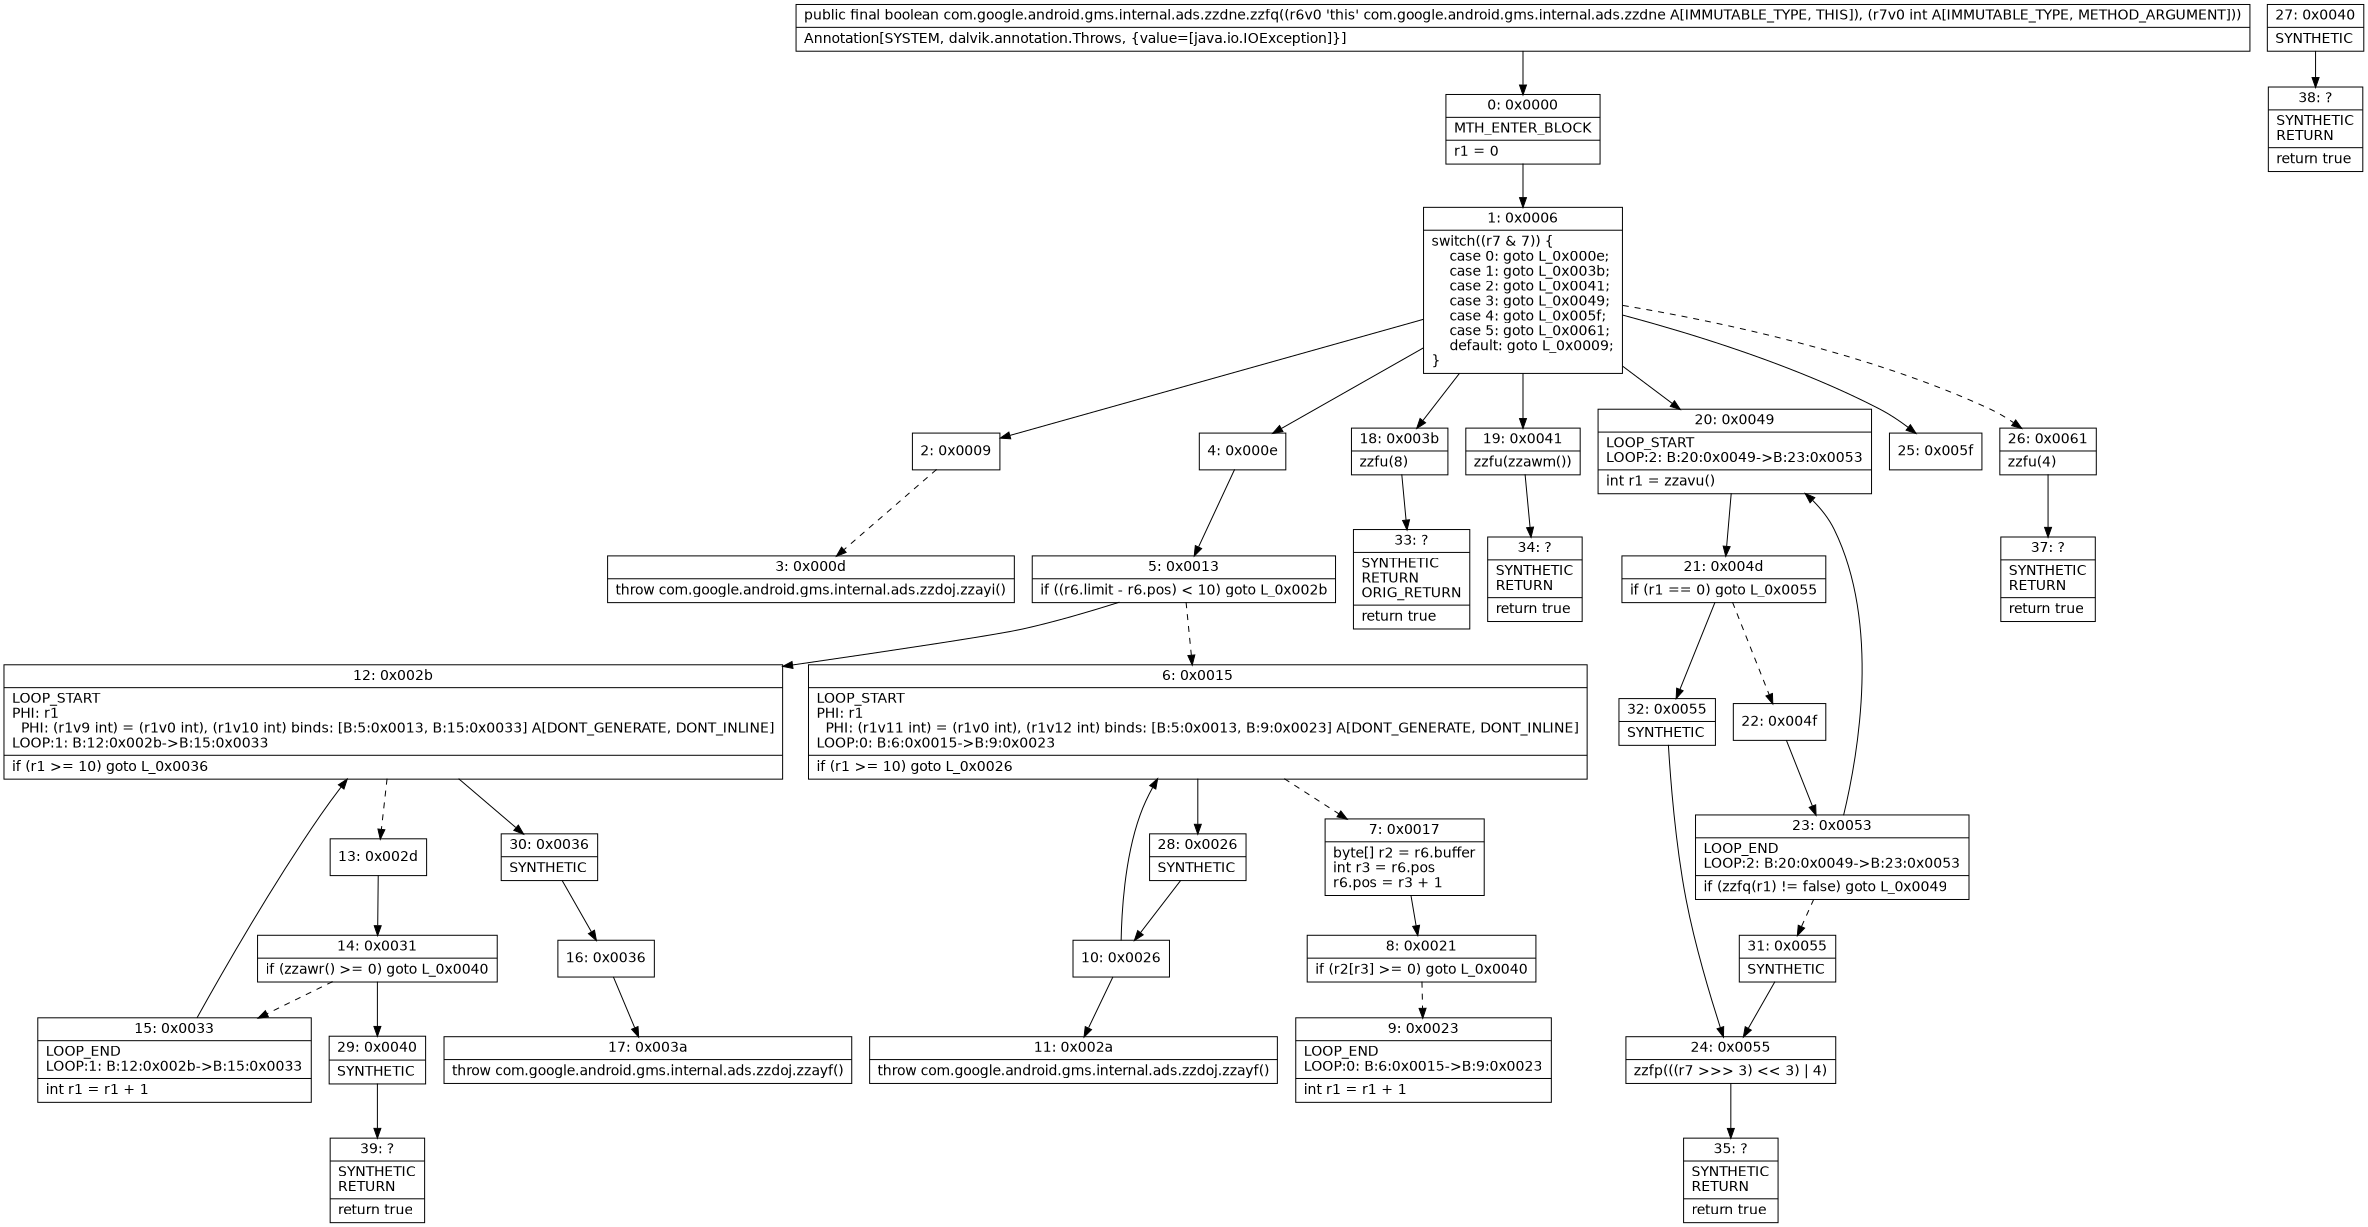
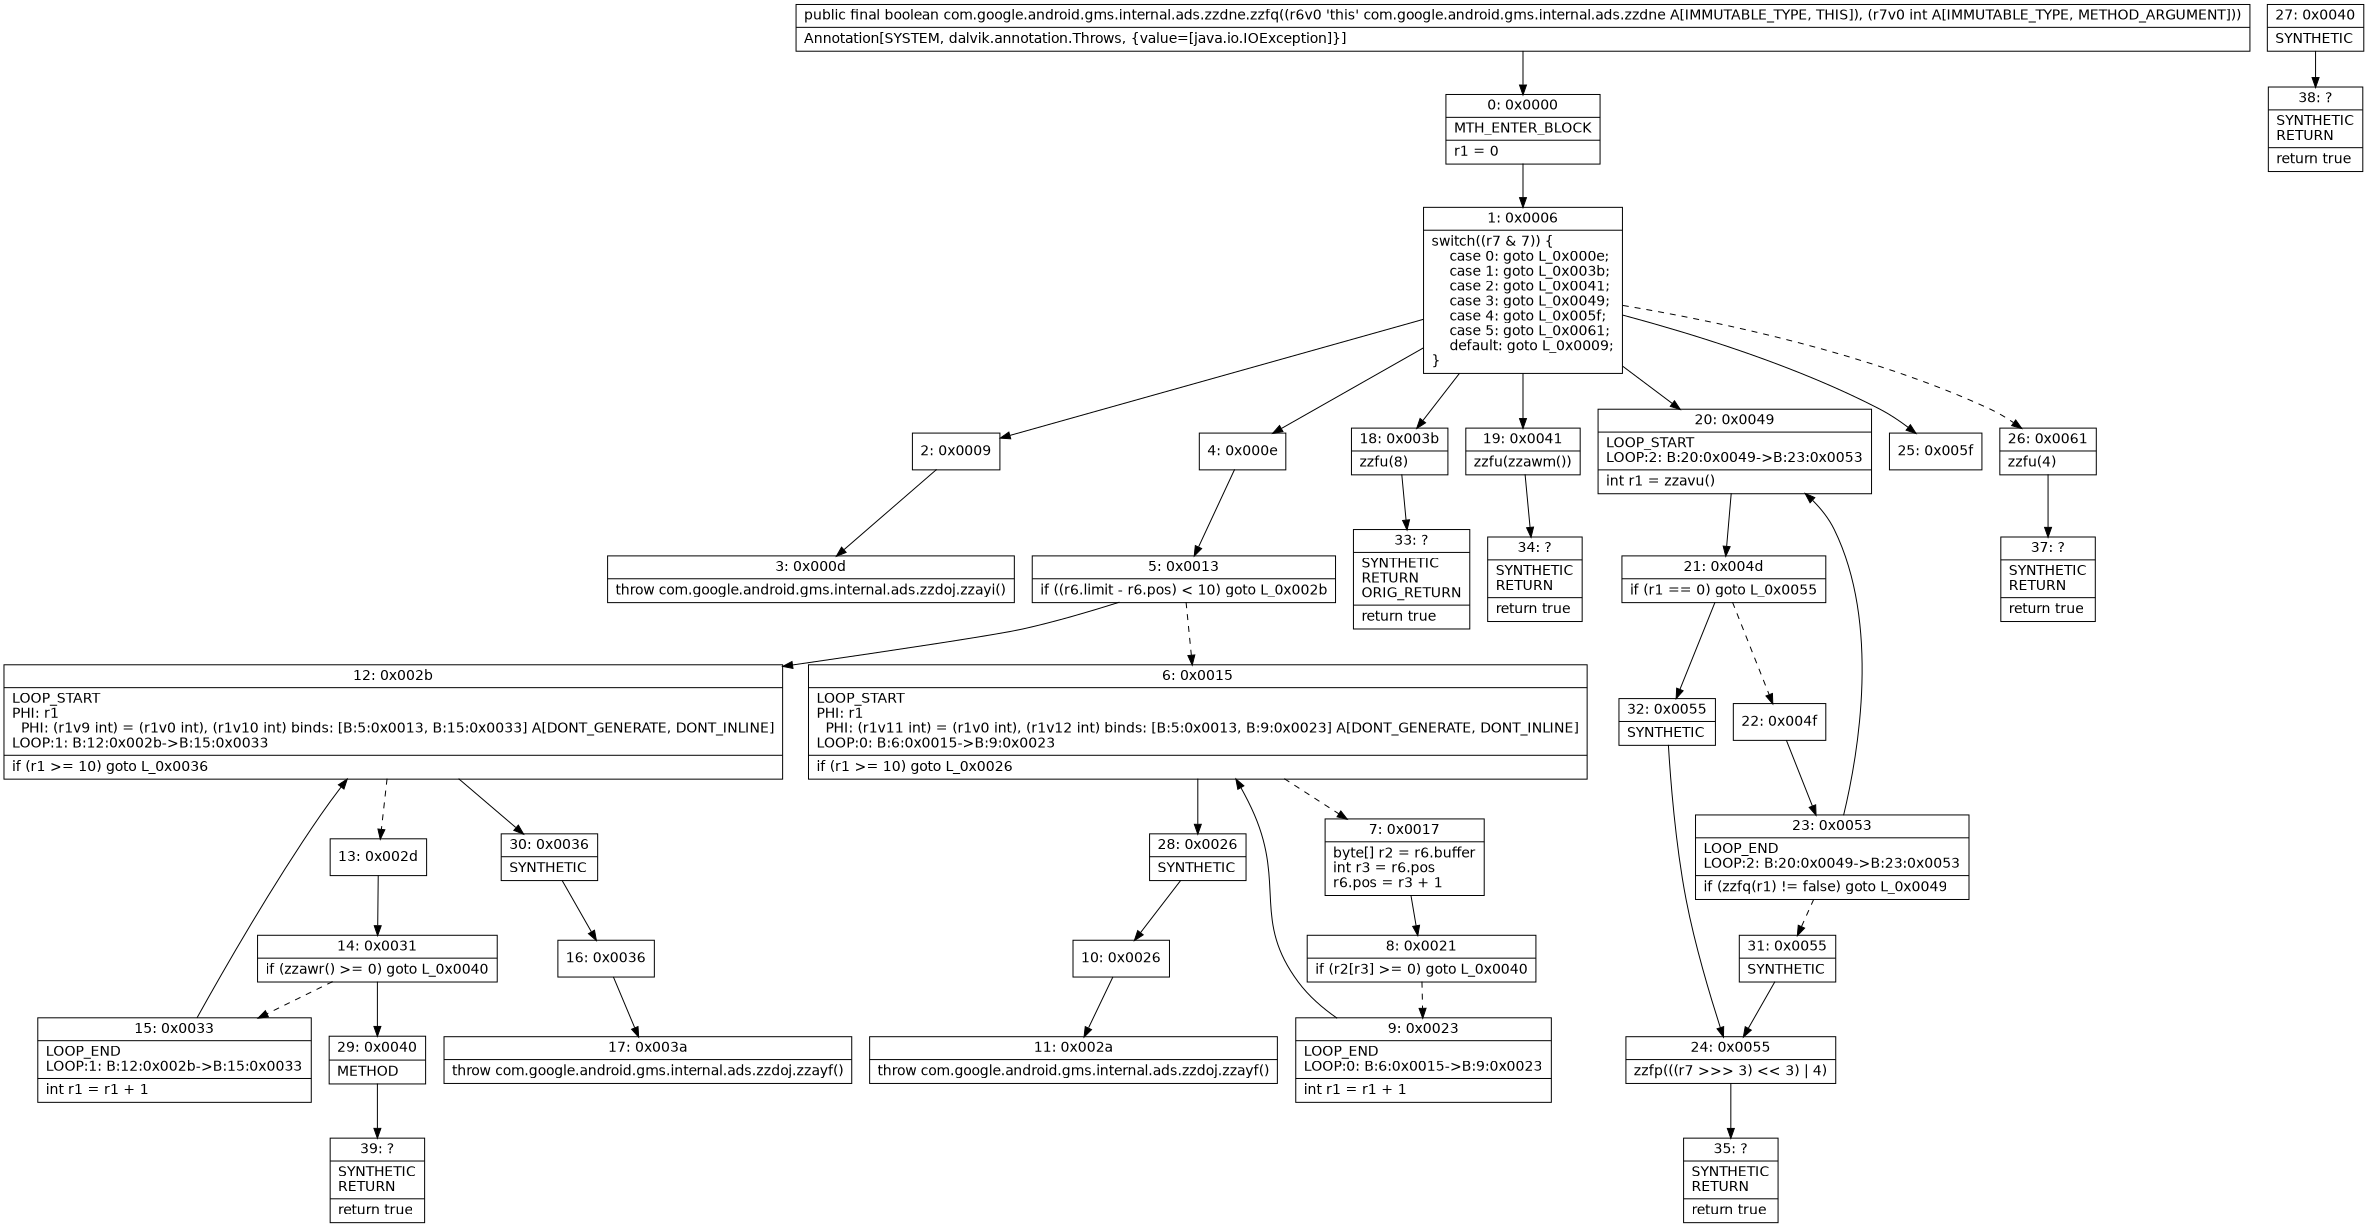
edge "2: 0x0009" -> "3: 0x000d": style dashed -> solid
edge "10: 0x0026" -> "6: 0x0015": now "9: 0x0023" -> "6: 0x0015"
node "29: 0x0040": text "SYNTHETIC" -> "METHOD"
